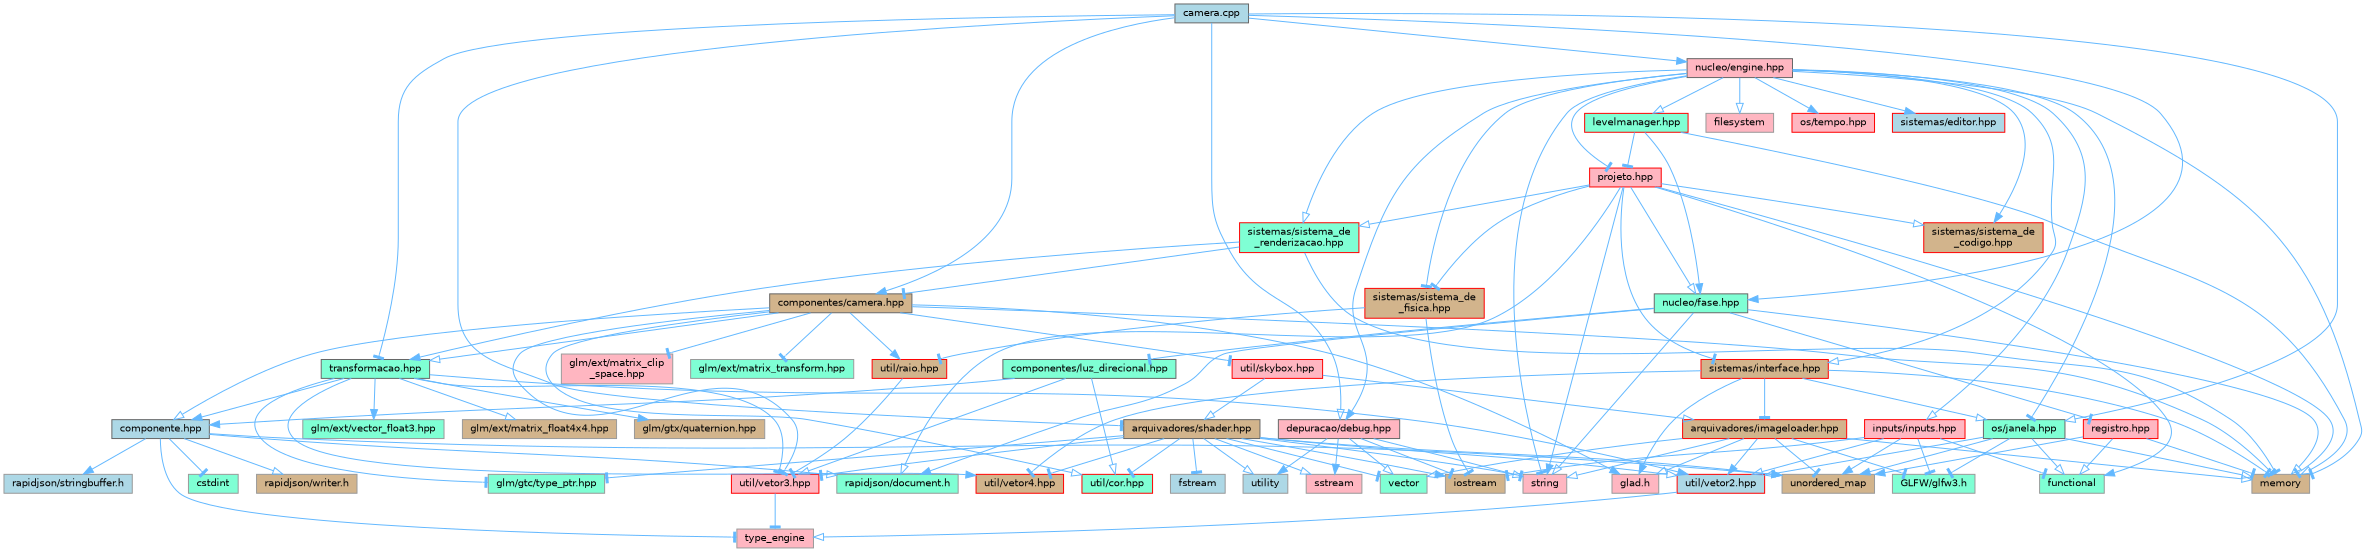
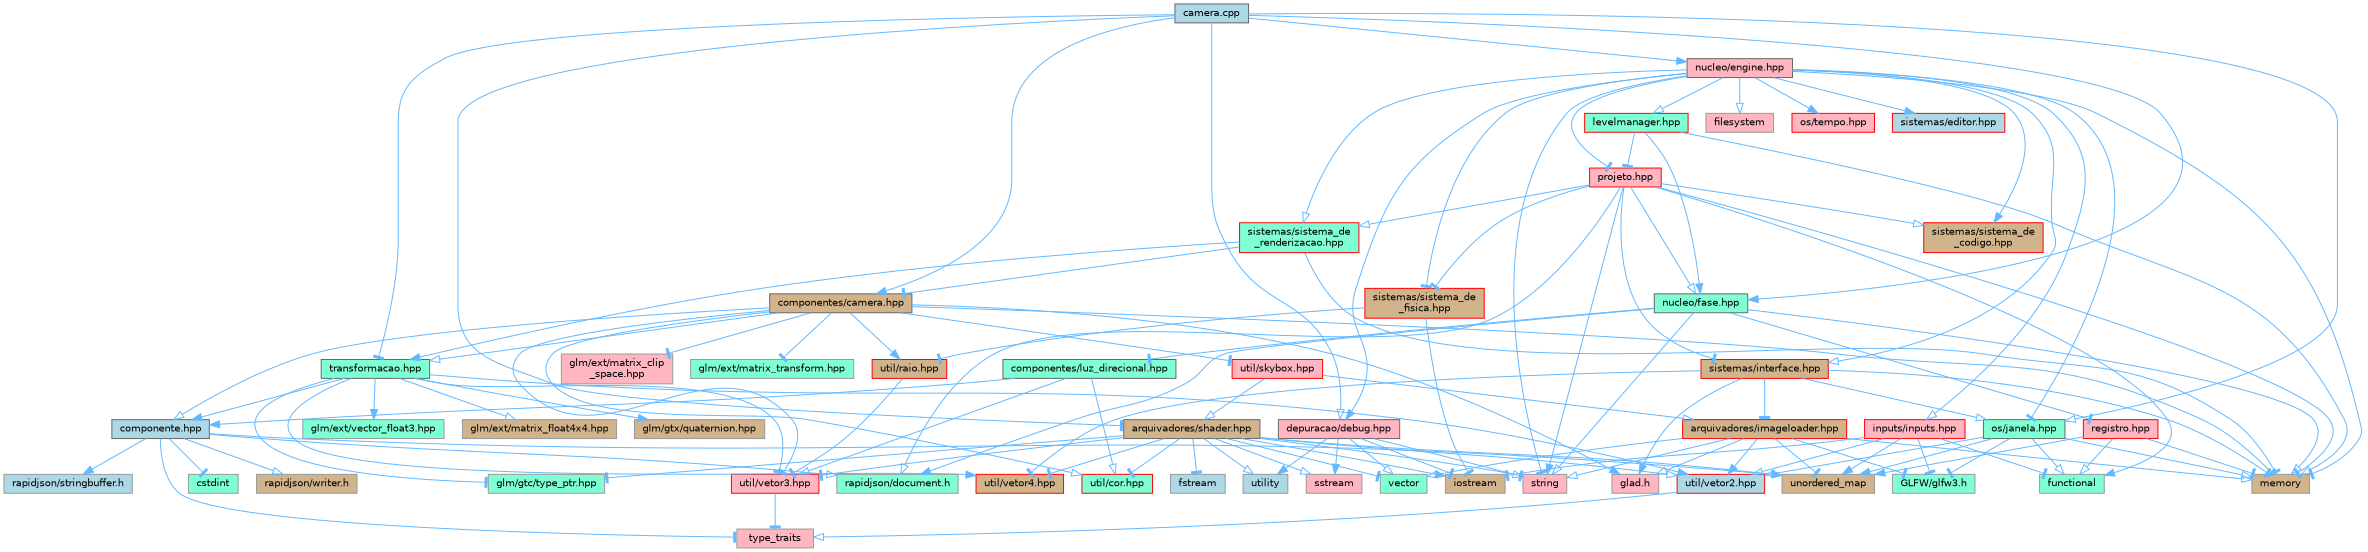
node "type_engine": label "type_engine" -> "type_traits"
